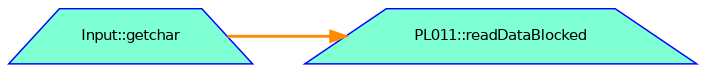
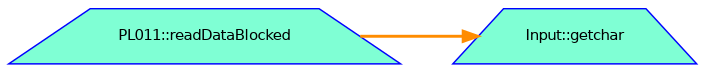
edge "Input::getchar" -> "PL011::readDataBlocked": reversed
